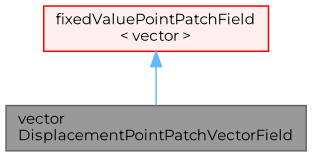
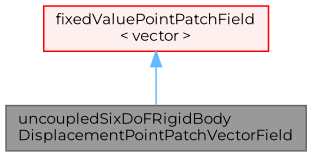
node "vector DisplacementPointPatchVectorField": label "vector DisplacementPointPatchVectorField" -> "uncoupledSixDoFRigidBody DisplacementPointPatchVectorField"
